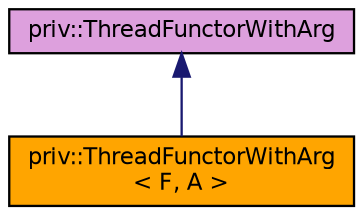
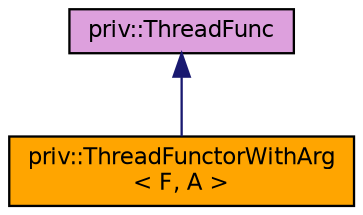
node "priv::ThreadFunctorWithArg": label "priv::ThreadFunctorWithArg" -> "priv::ThreadFunc"
